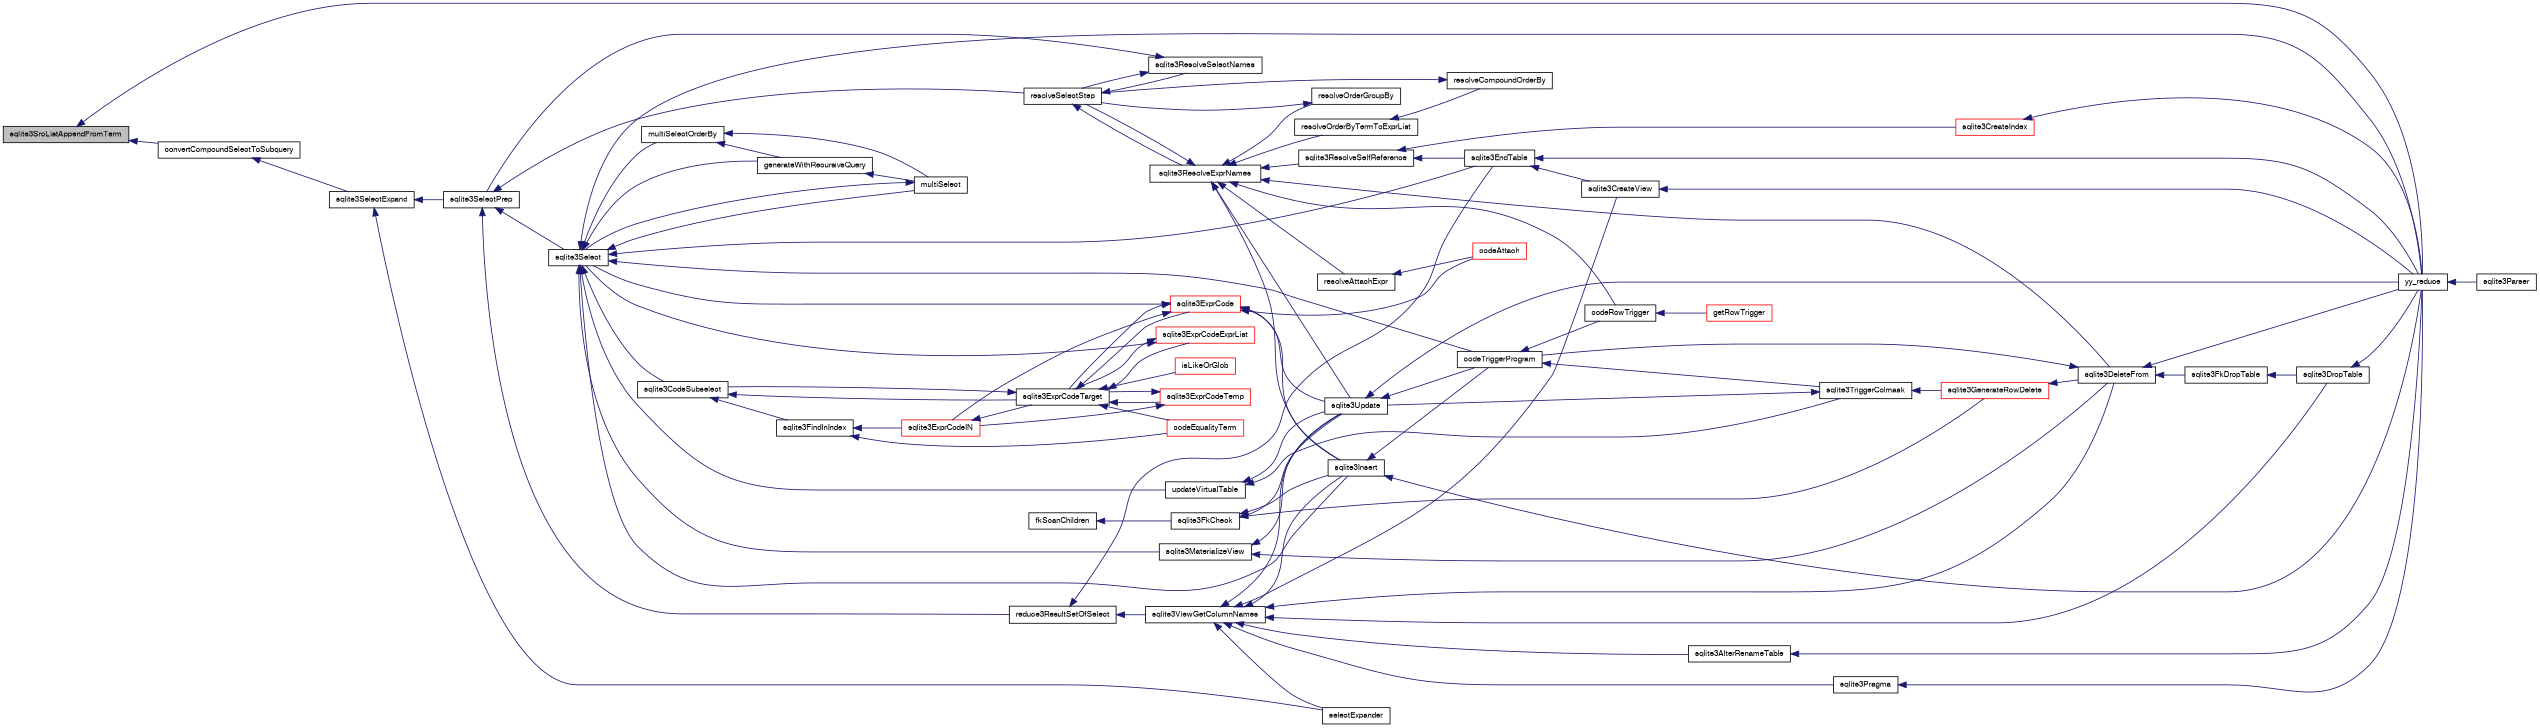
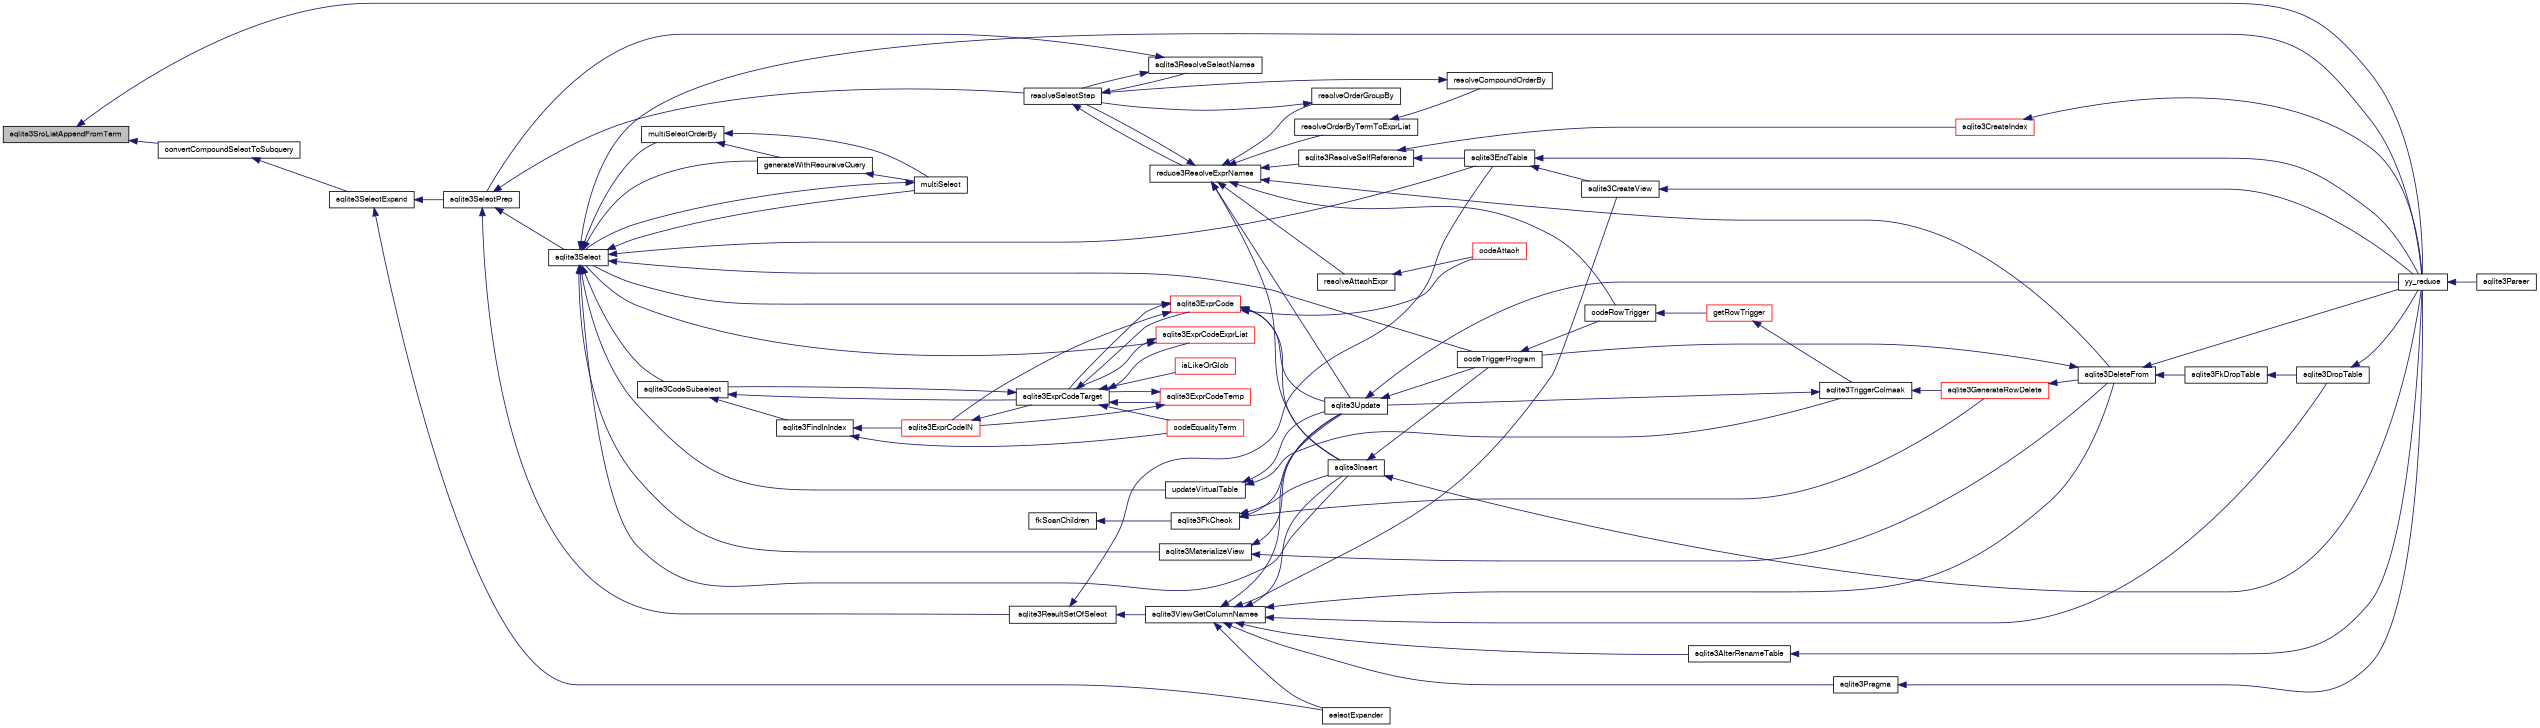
node "sqlite3ResolveExprNames": label "sqlite3ResolveExprNames" -> "reduce3ResolveExprNames"
edge "sqlite3TriggerColmask" -> "codeTriggerProgram": now "sqlite3TriggerColmask" -> "getRowTrigger"
node "reduce3ResultSetOfSelect": label "reduce3ResultSetOfSelect" -> "sqlite3ResultSetOfSelect"
